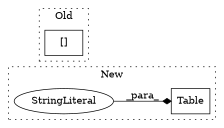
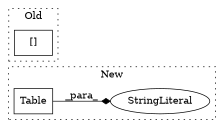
edge "StringLiteral" -> "Table": reversed
